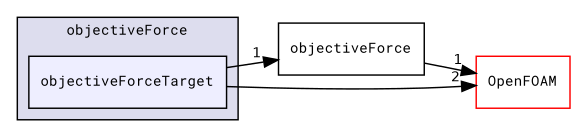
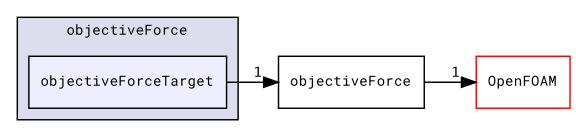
edge "objectiveForceTarget" -> "OpenFOAM": removed
